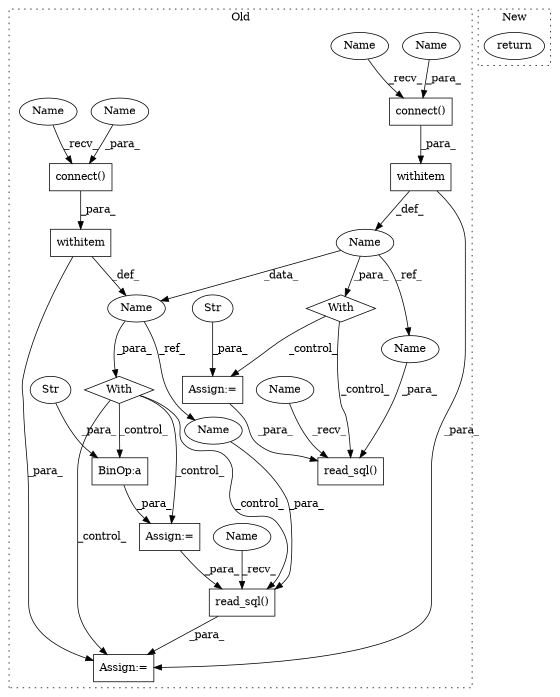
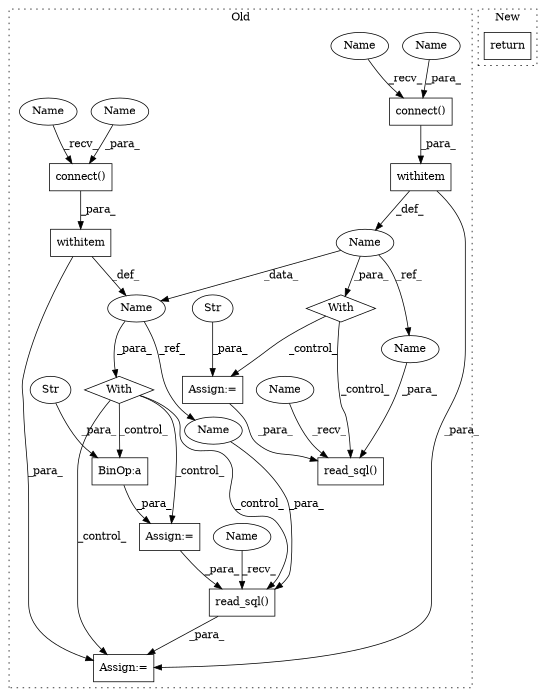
node "return": shape ellipse -> box
